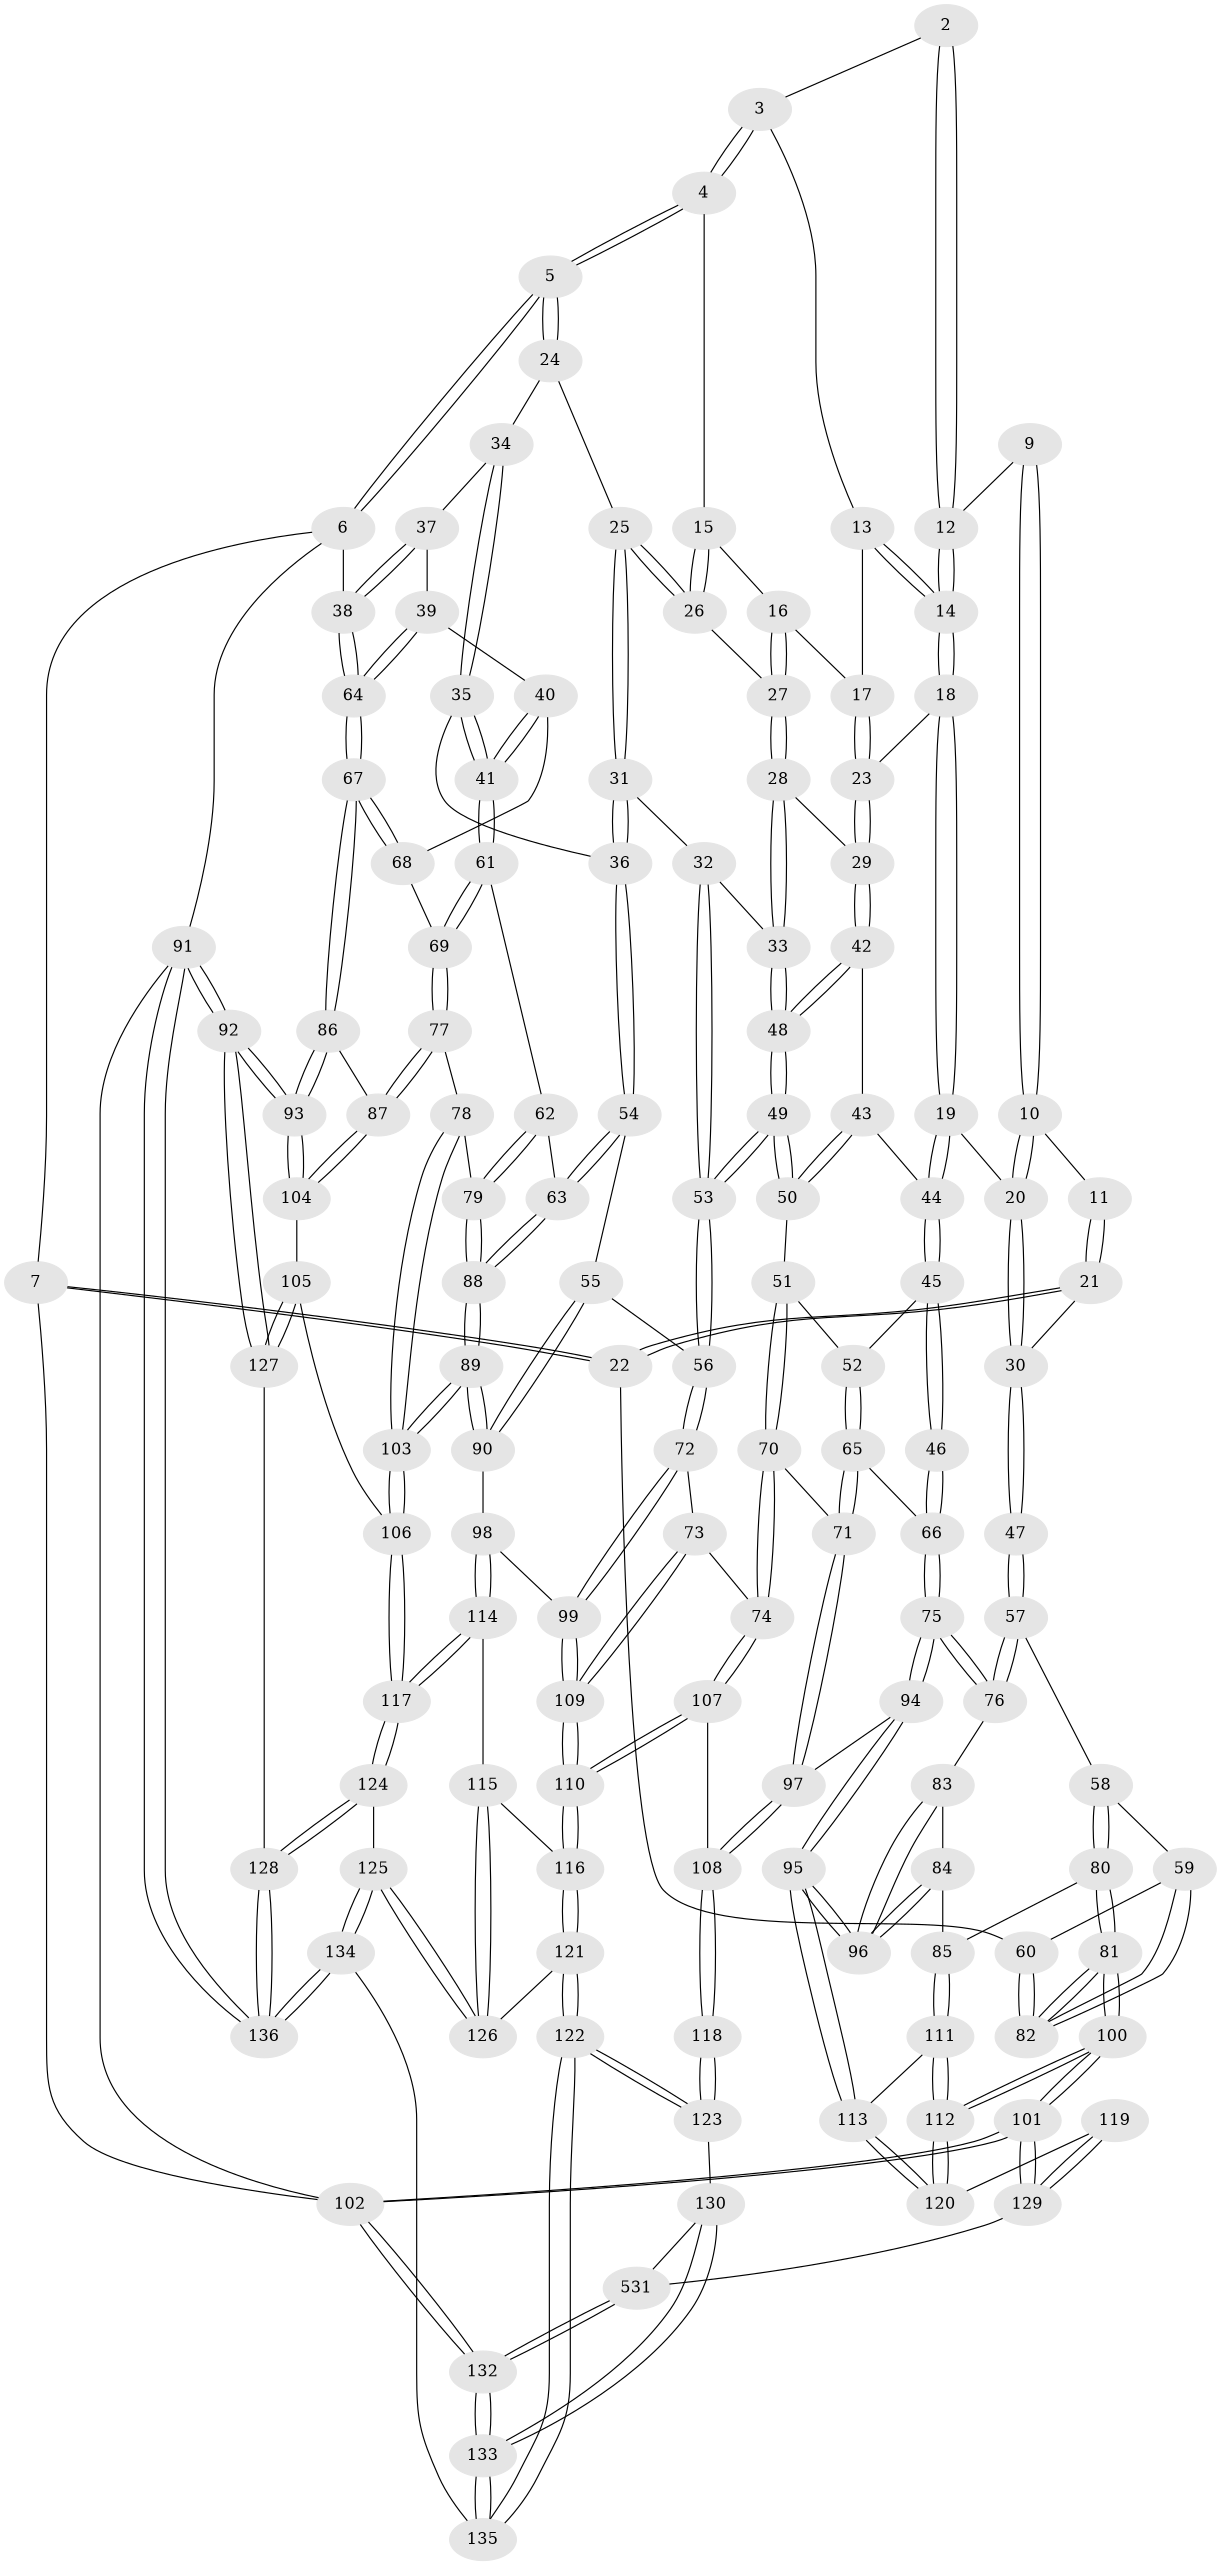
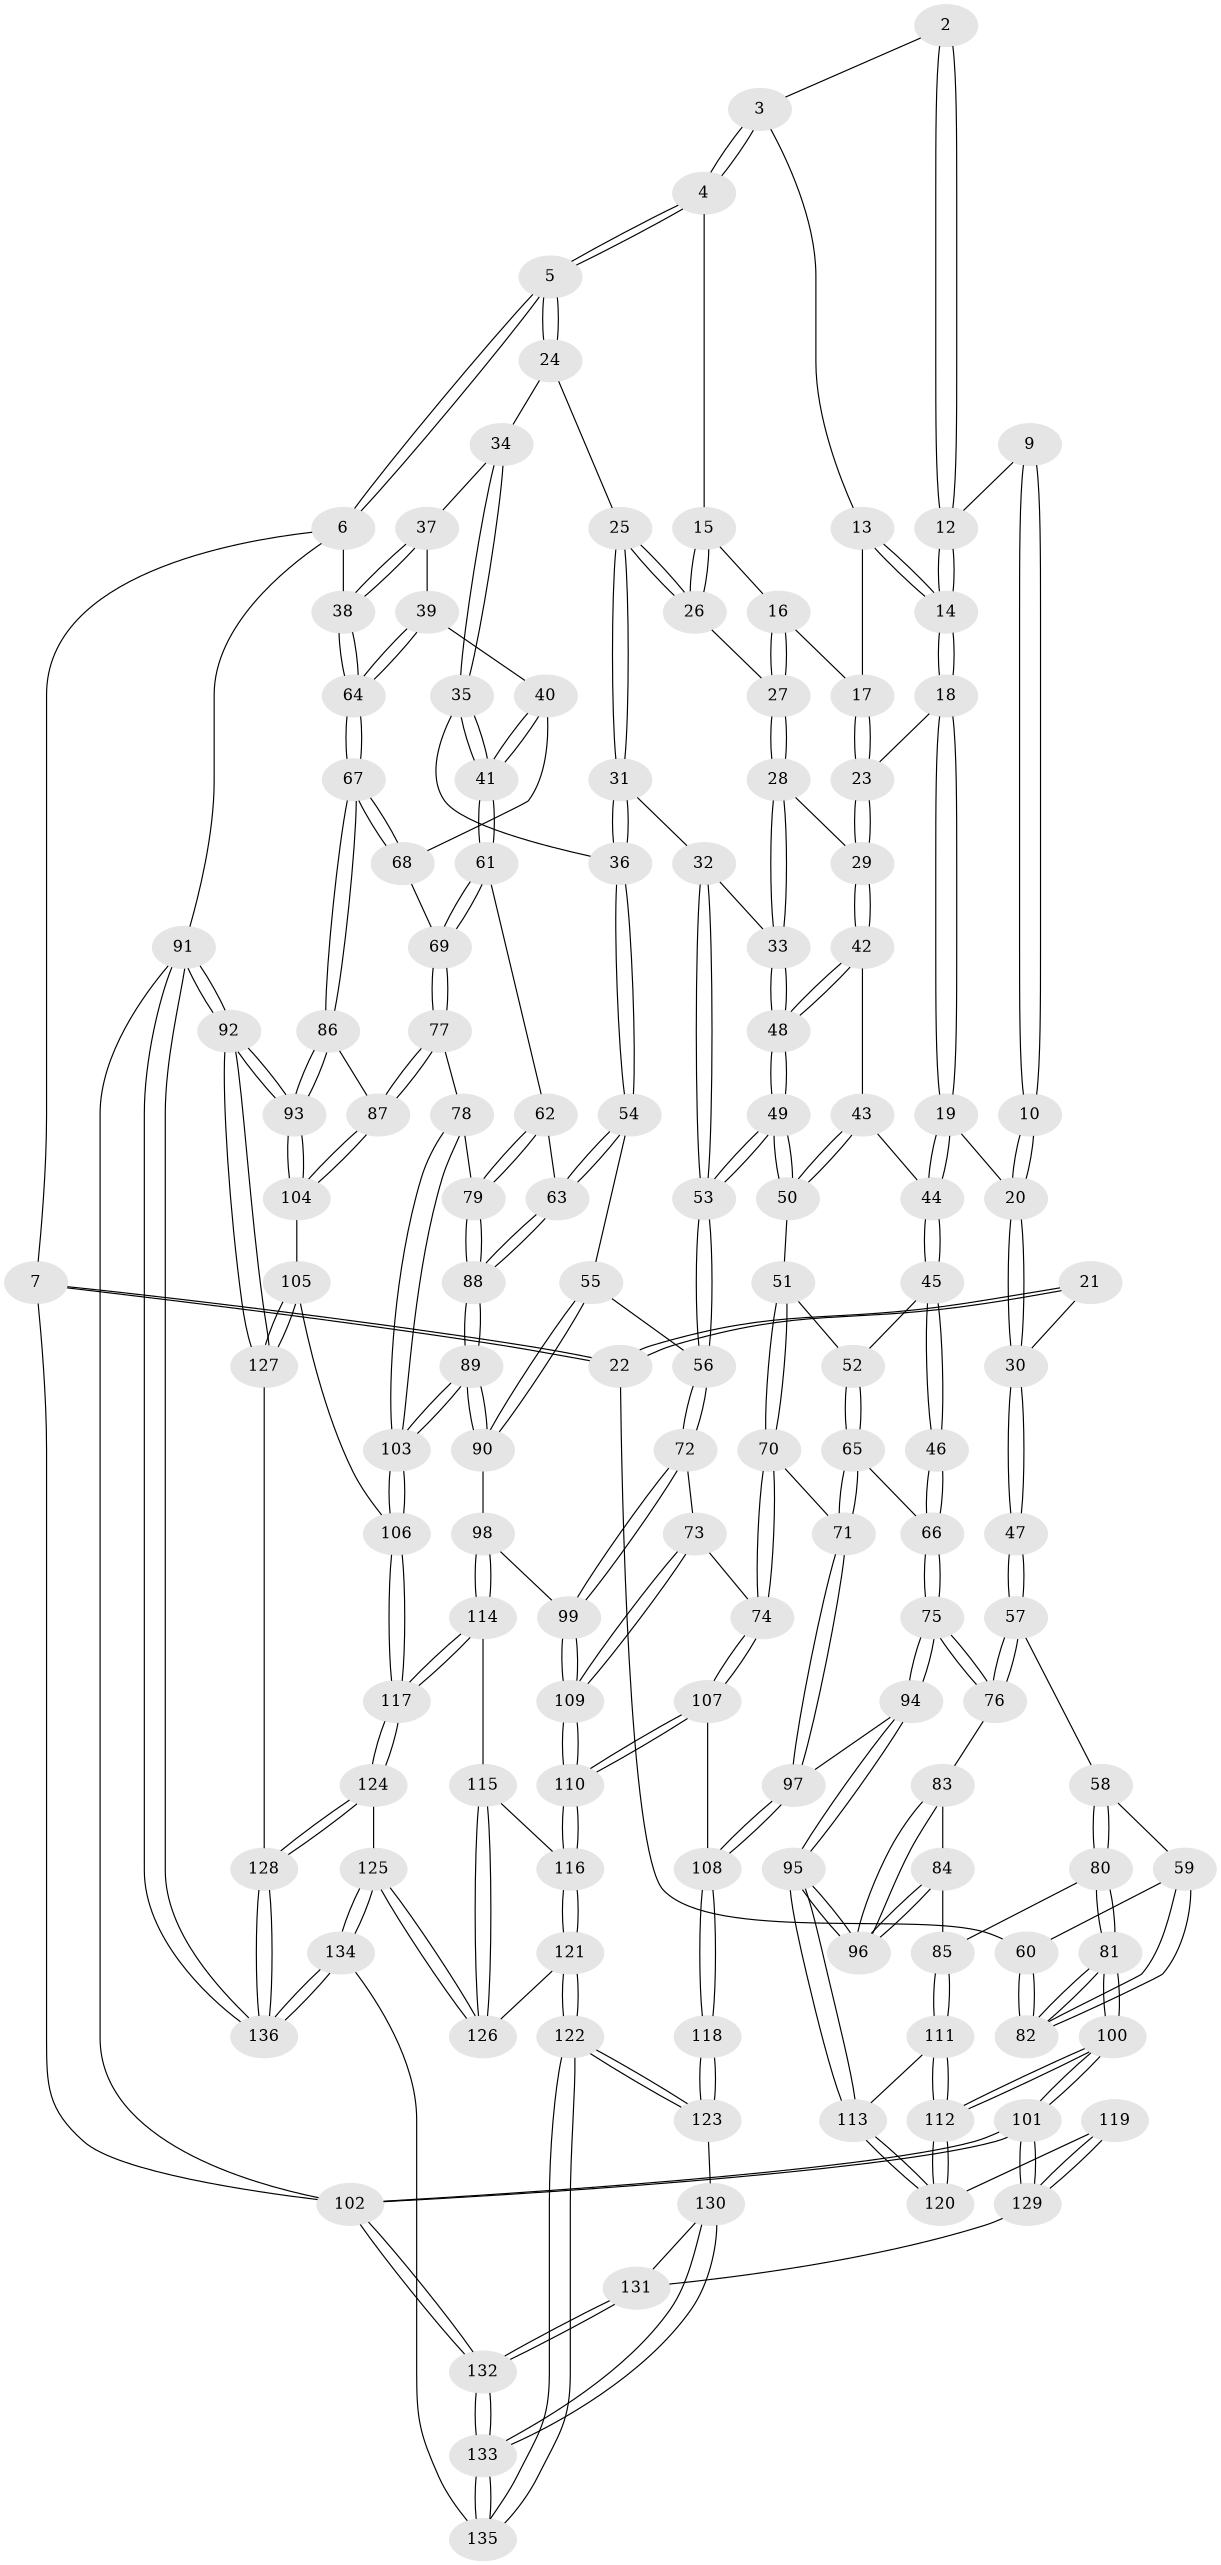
node "11": removed
node "531": label "531" -> "131"
